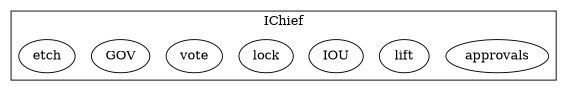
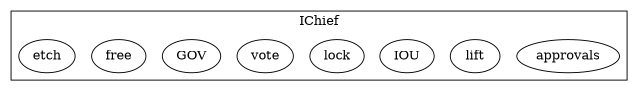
node "free": added
